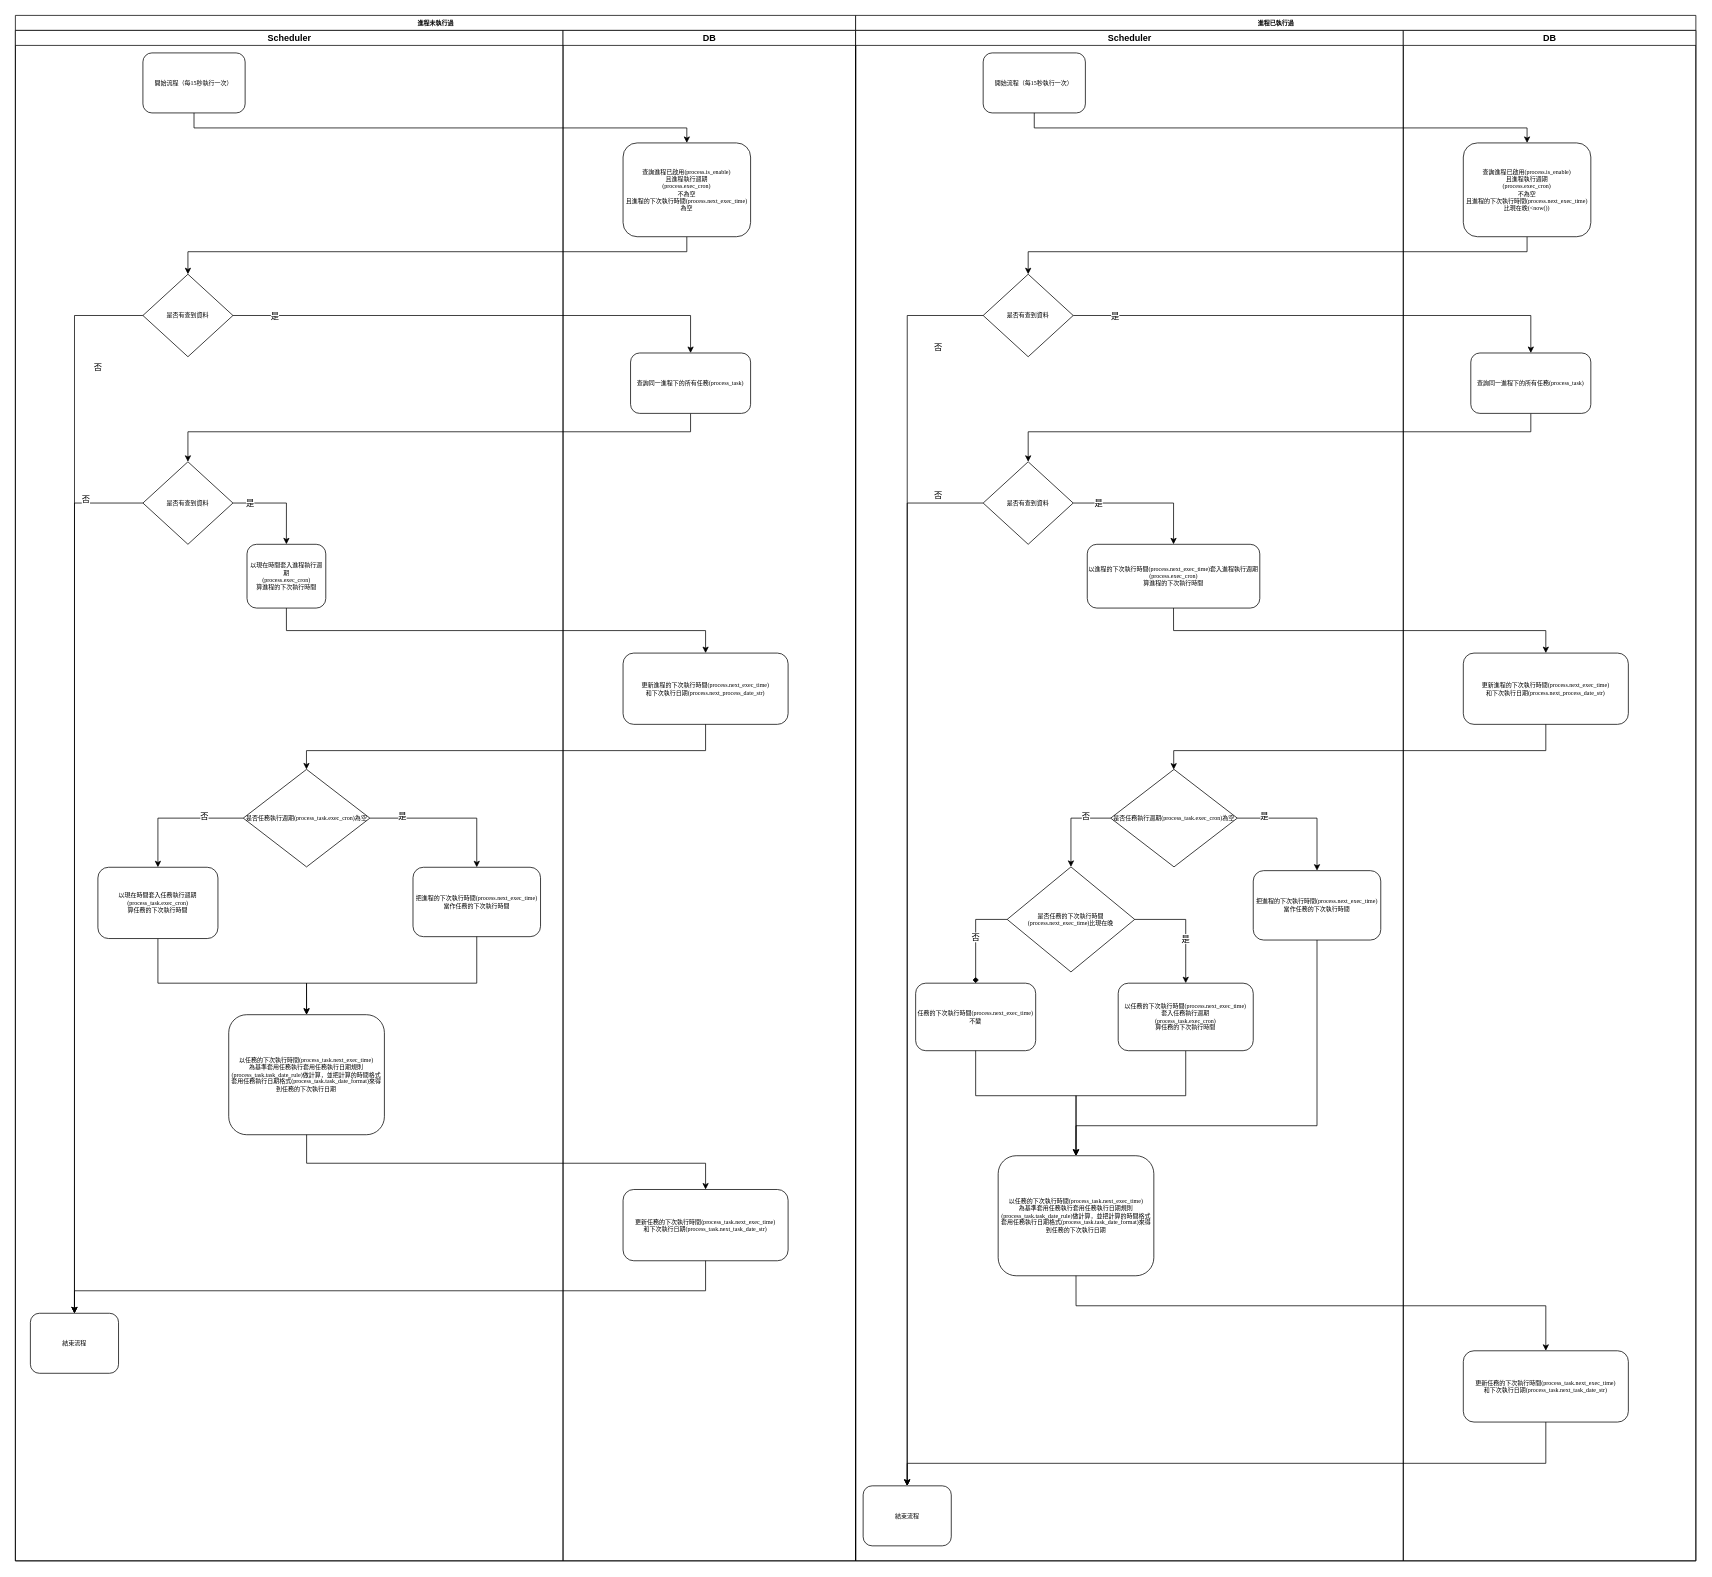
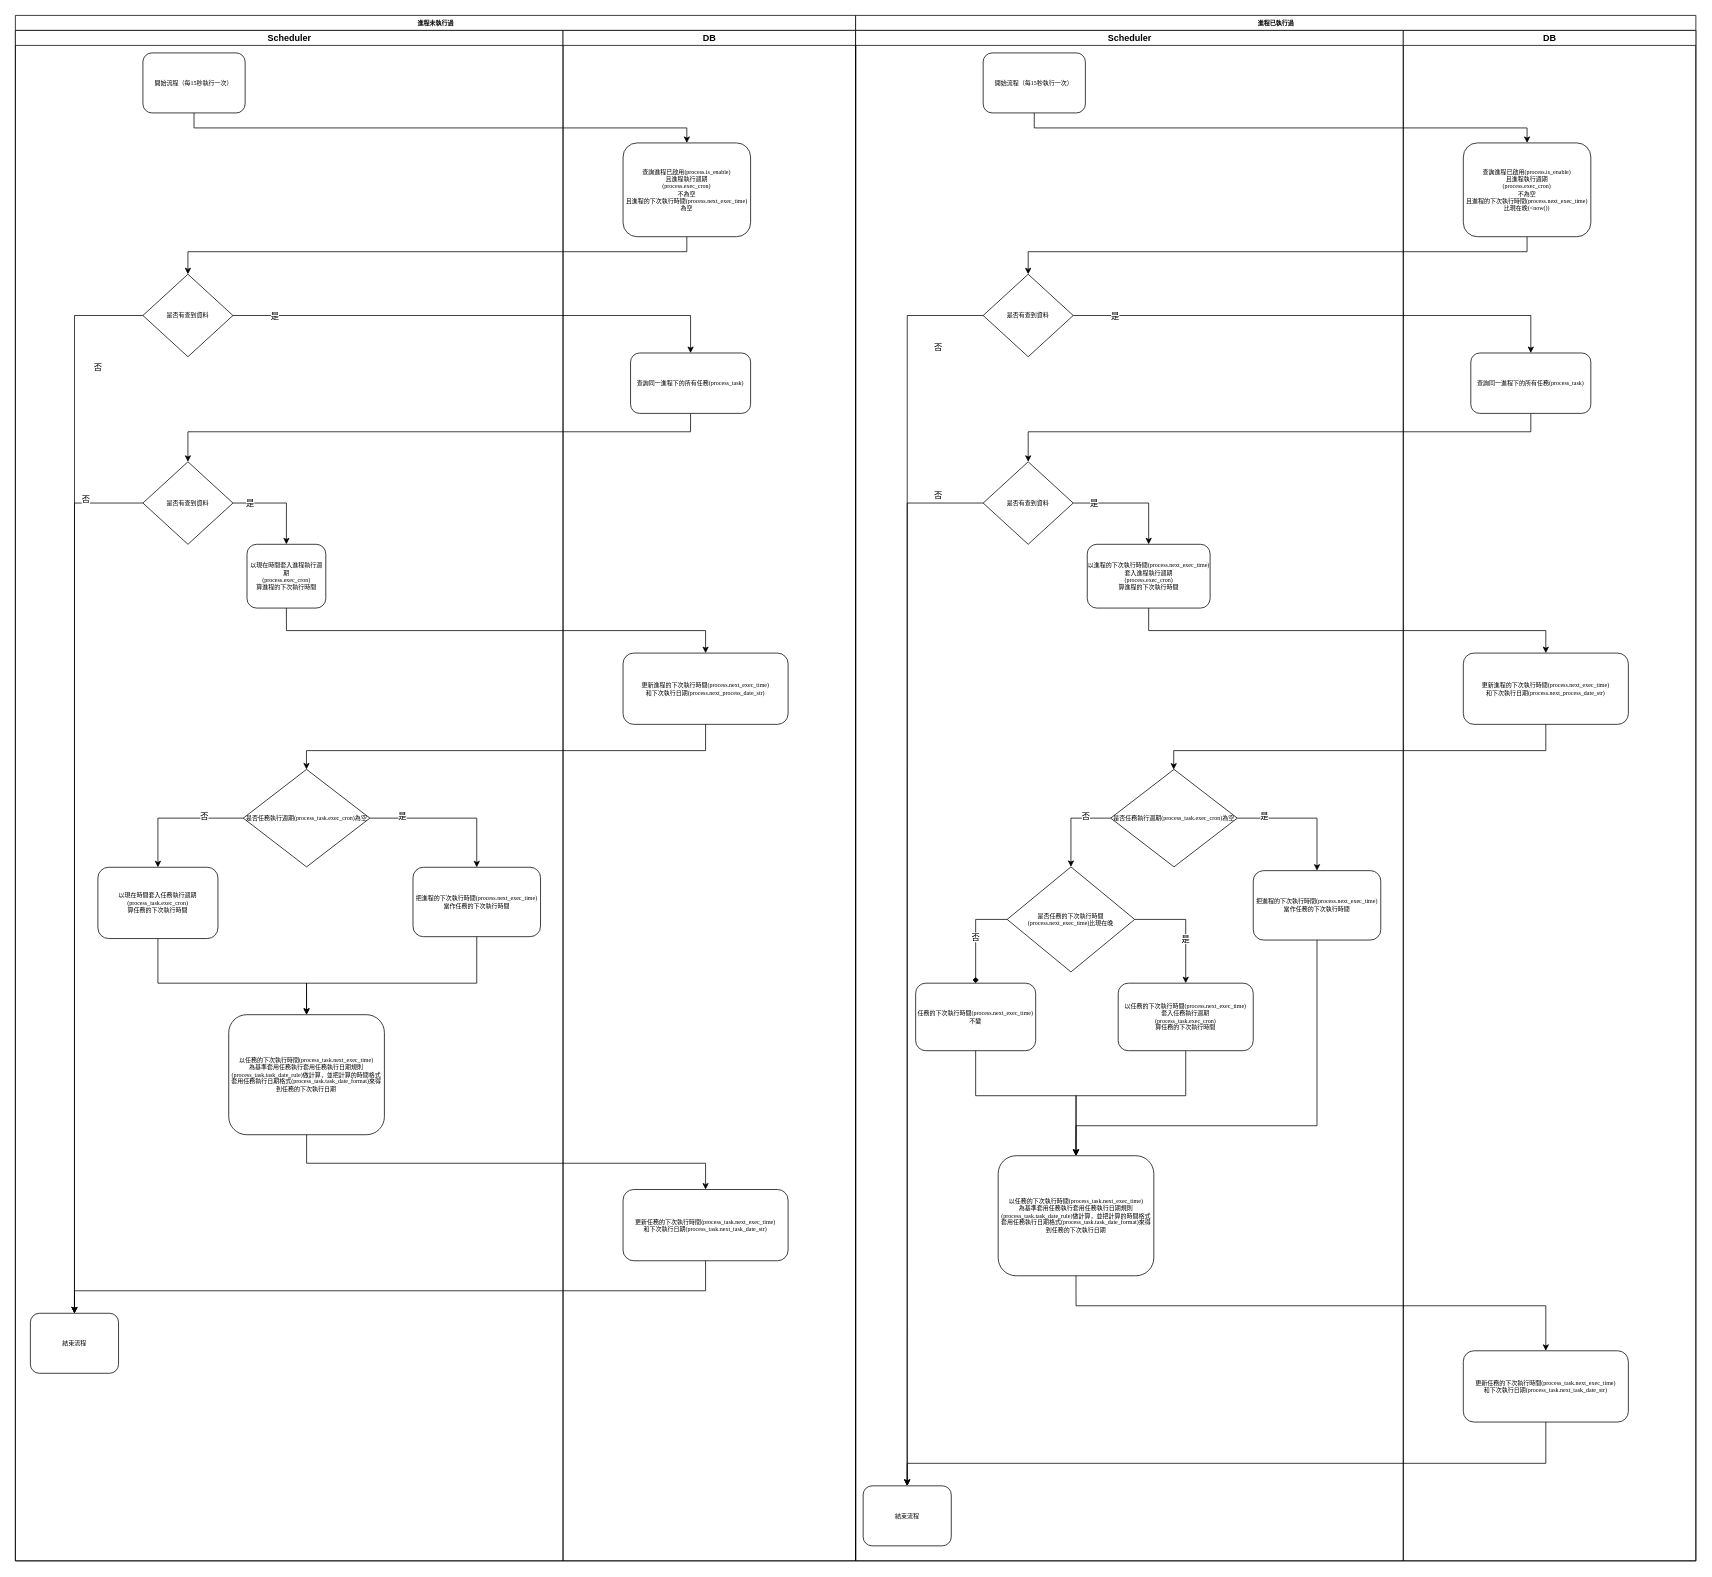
node "以進程的下次執行時間(process.next_exec_time)套入進程執行週期 (process.exec_cron) 算進程的下次執行時間": size 173x64 -> 123x64
